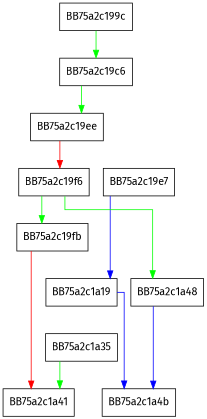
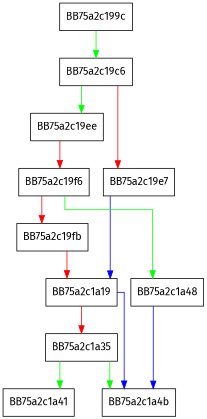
edge "BB75a2c19c6" -> "BB75a2c19e7": added
edge "BB75a2c19f6" -> "BB75a2c19fb": color green -> red
edge "BB75a2c19fb" -> "BB75a2c1a41": now "BB75a2c19fb" -> "BB75a2c1a19"
edge "BB75a2c1a19" -> "BB75a2c1a35": added
edge "BB75a2c1a35" -> "BB75a2c1a4b": added
